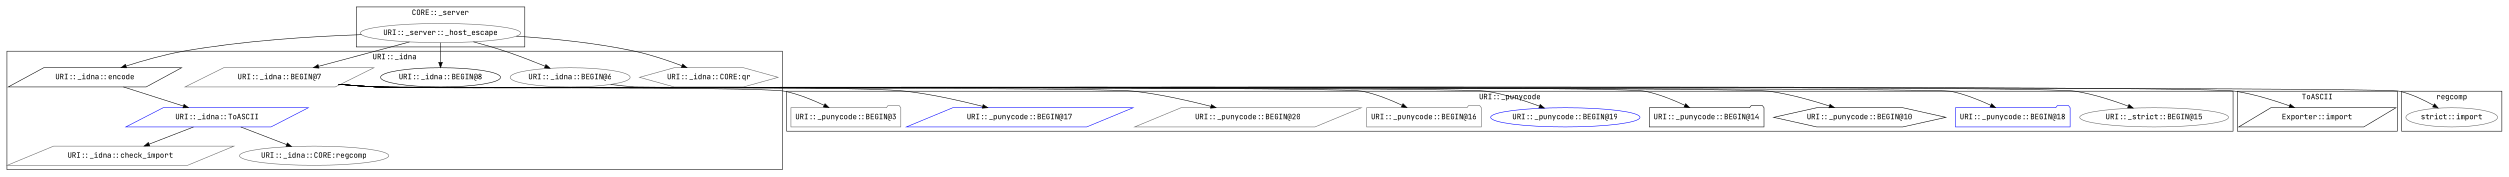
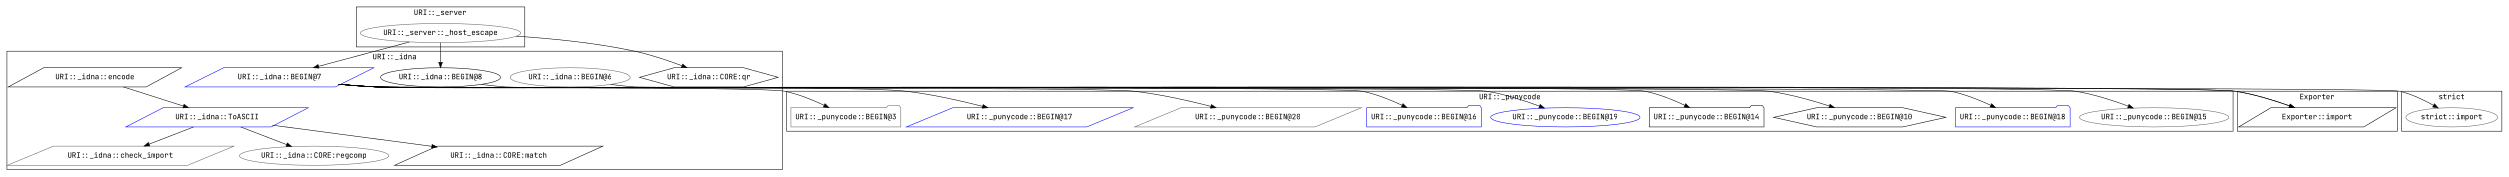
cluster "CORE::_server": label "CORE::_server" -> "URI::_server"
edge "URI::_server::_host_escape" -> "URI::_idna::encode": removed
edge "URI::_server::_host_escape" -> "URI::_idna::BEGIN@6": removed
node "URI::_idna::BEGIN@7": color gray40 -> blue
node "URI::_idna::CORE:qr": color gray40 -> black
edge "URI::_idna::BEGIN@8" -> "Exporter::import": added
cluster "ToASCII": label "ToASCII" -> "Exporter"
cluster "regcomp": label "regcomp" -> "strict"
node "URI::_punycode::BEGIN@16": color gray40 -> blue
node "URI::_strict::BEGIN@15": label "URI::_strict::BEGIN@15" -> "URI::_punycode::BEGIN@15"
node "URI::_idna::CORE:match": added
